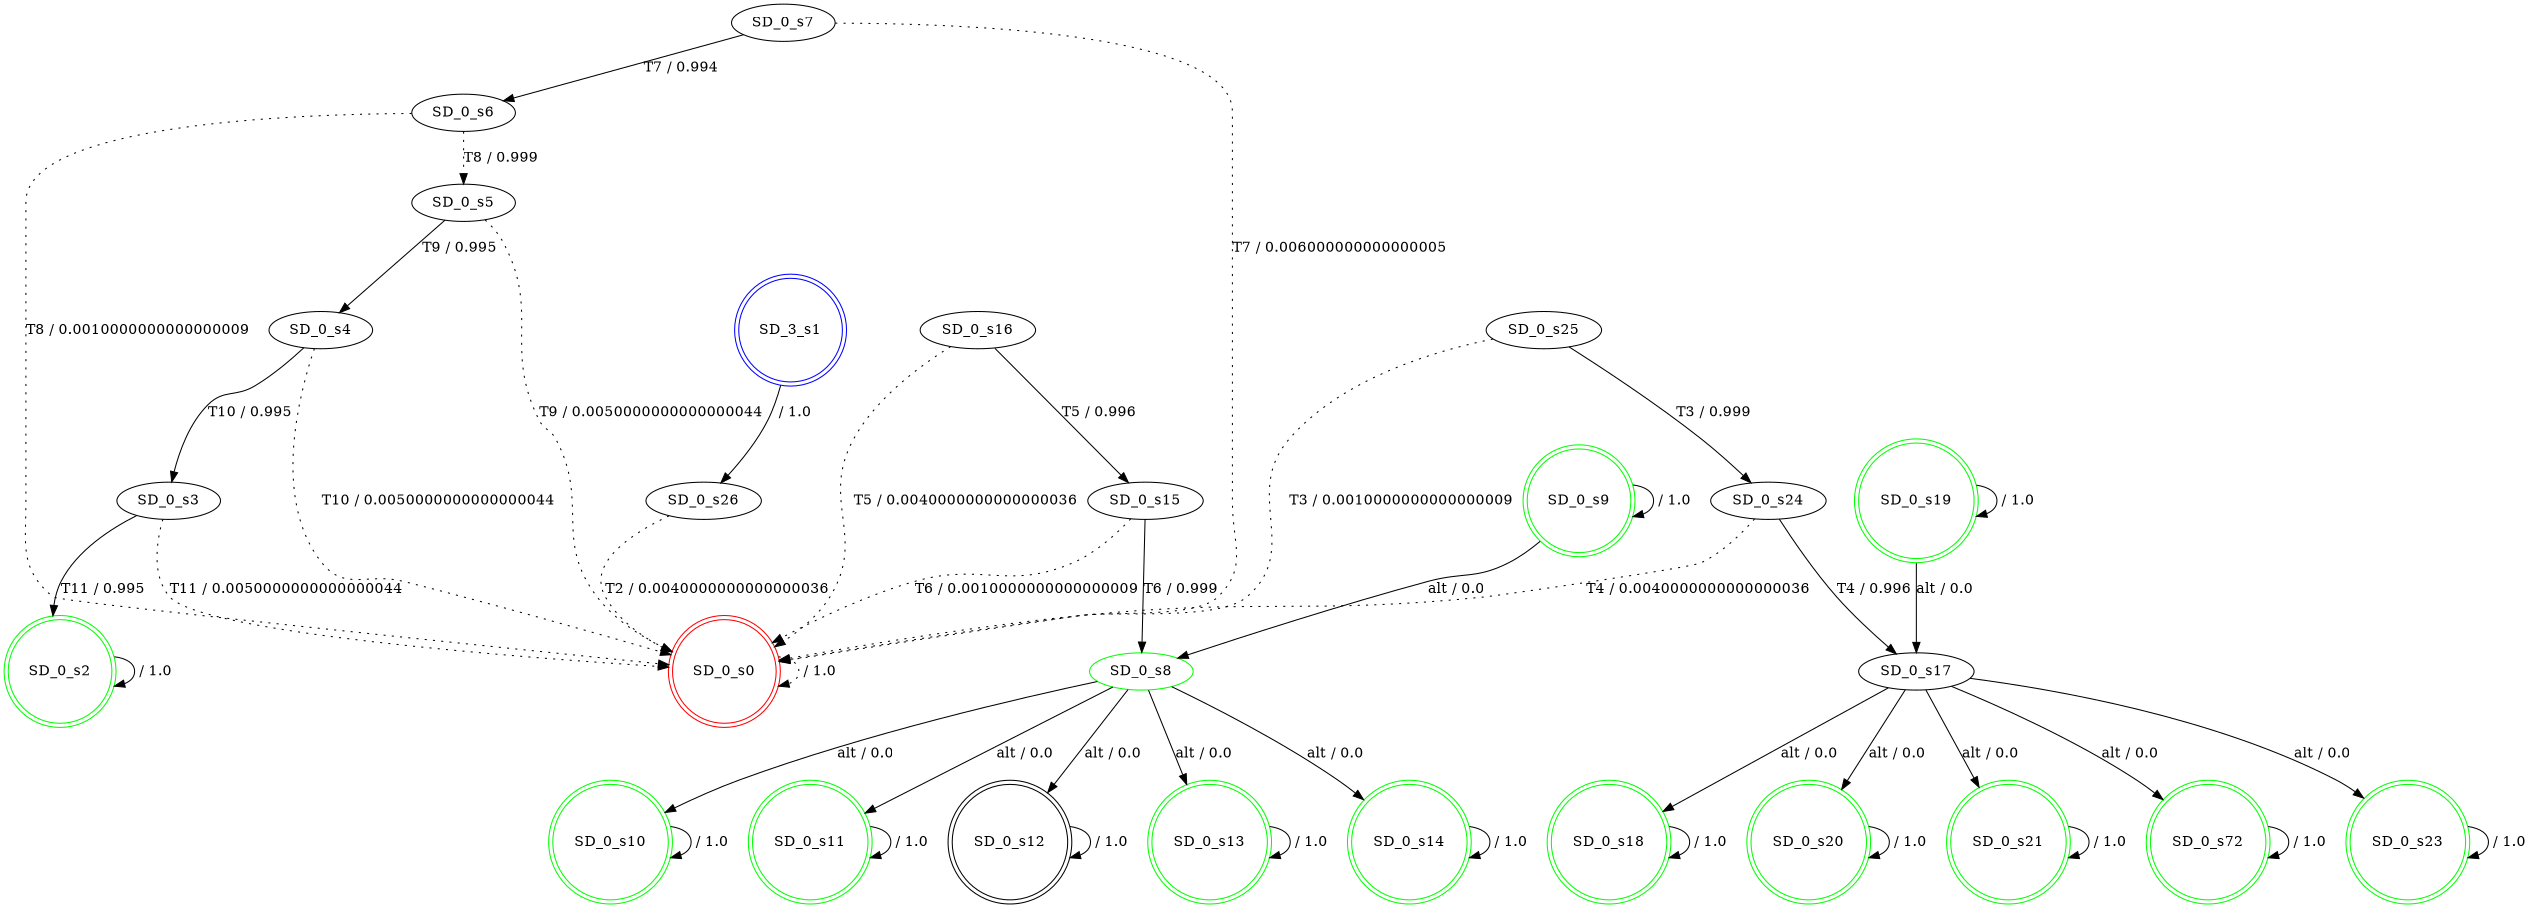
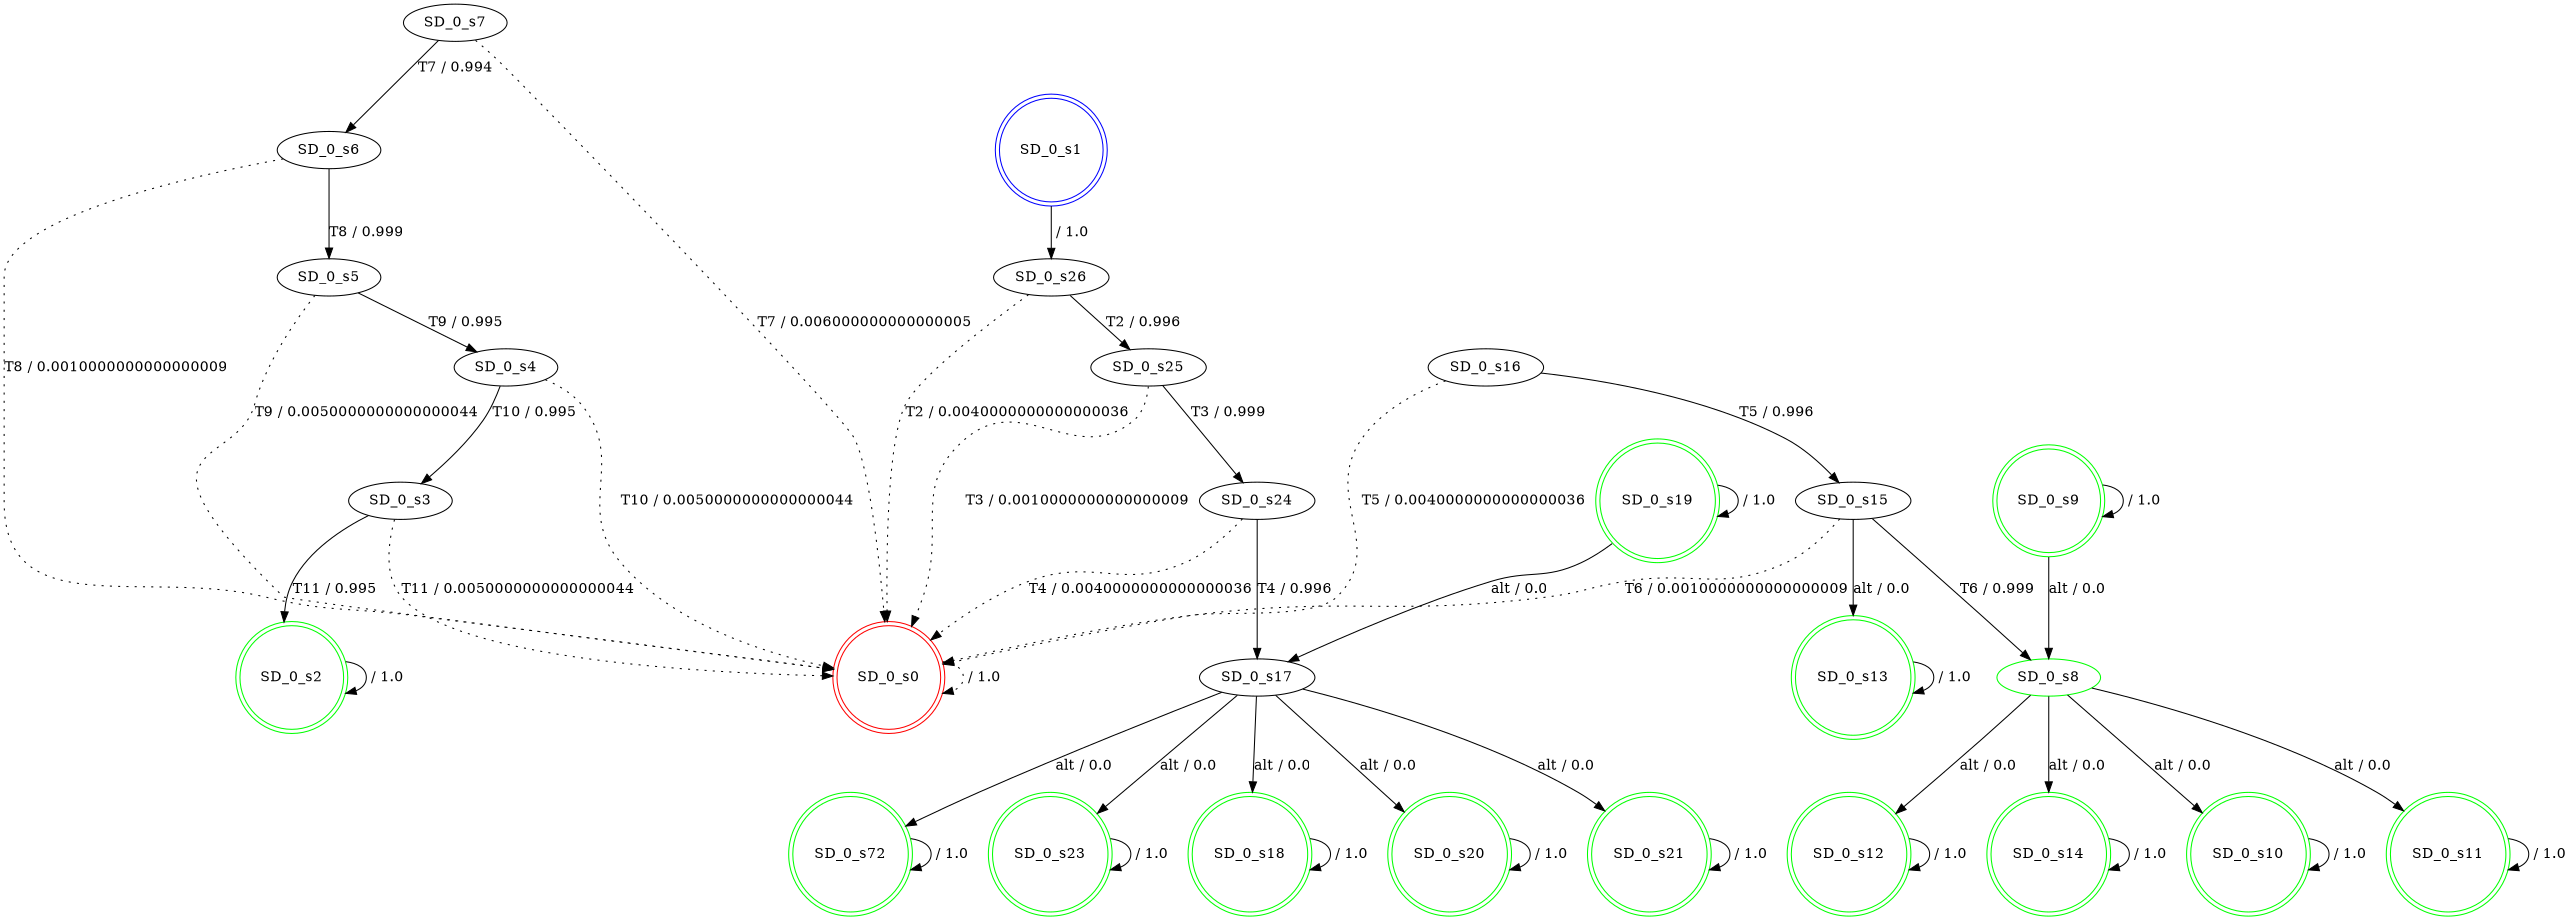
edge "SD_0_s6" -> "SD_0_s5": style dotted -> solid
edge "SD_0_s26" -> "SD_0_s25": added, label "T2 / 0.996"
node "SD_3_s1": label "SD_3_s1" -> "SD_0_s1"
edge "SD_0_s8" -> "SD_0_s13": now "SD_0_s15" -> "SD_0_s13"
node "SD_0_s12": color black -> green
